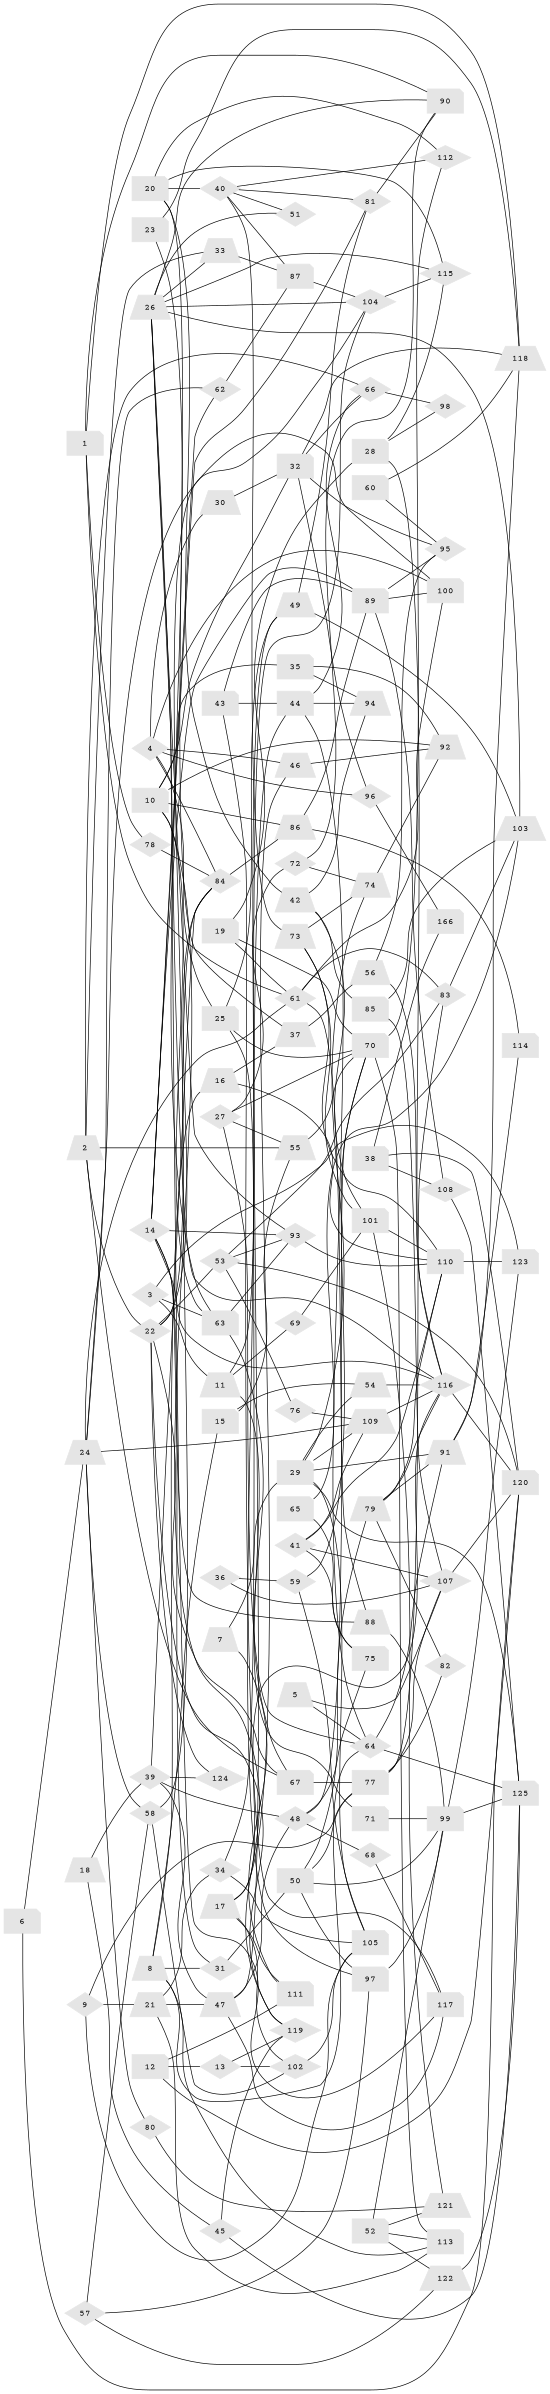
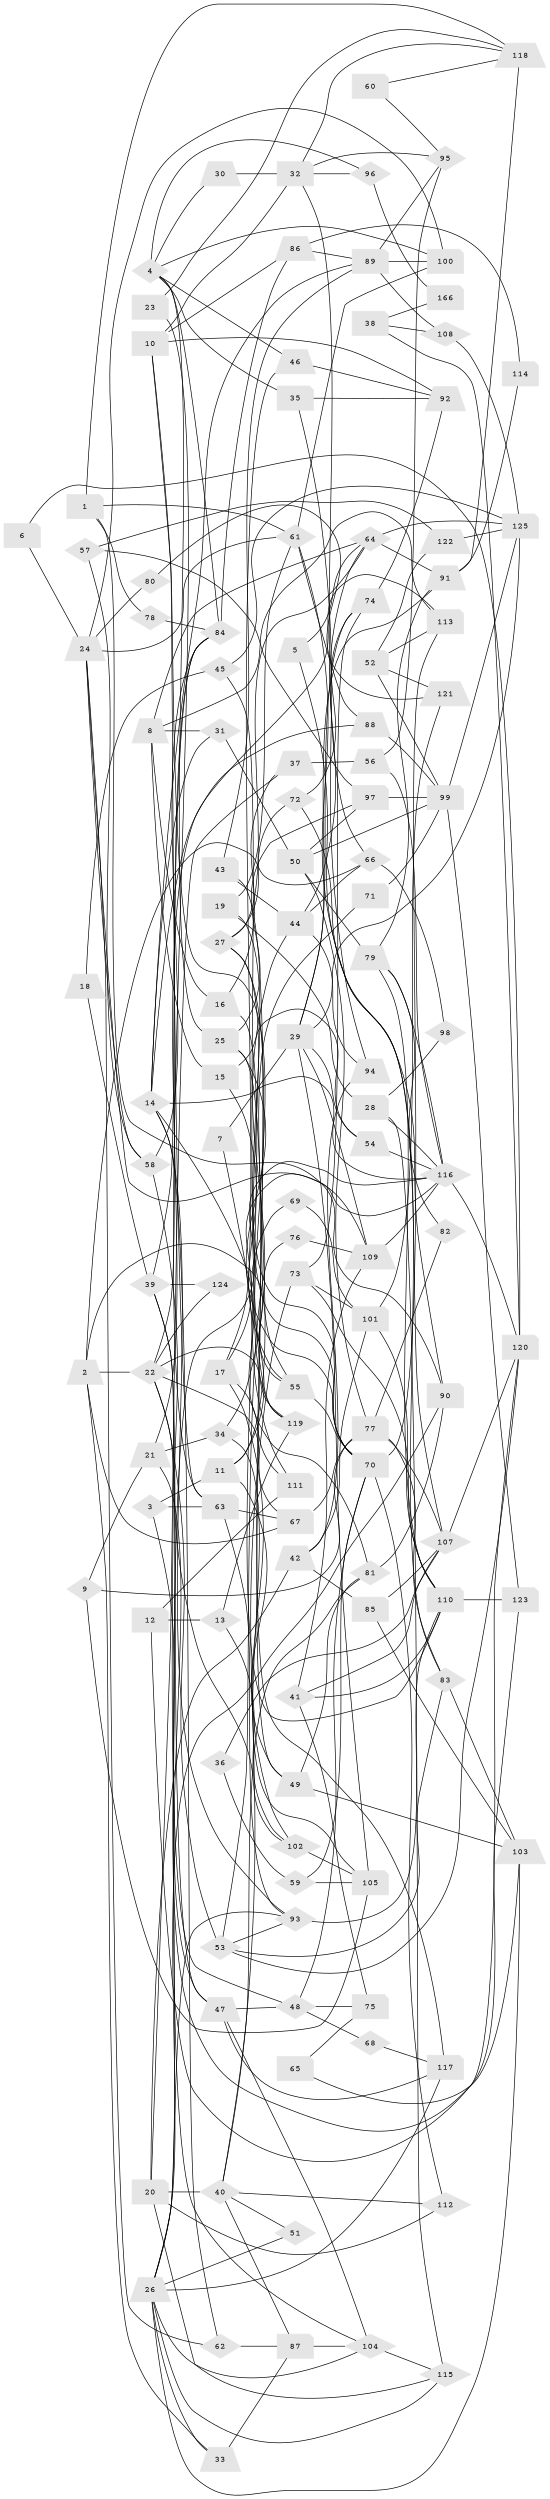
edge "35" -- "10": now "35" -- "4"
